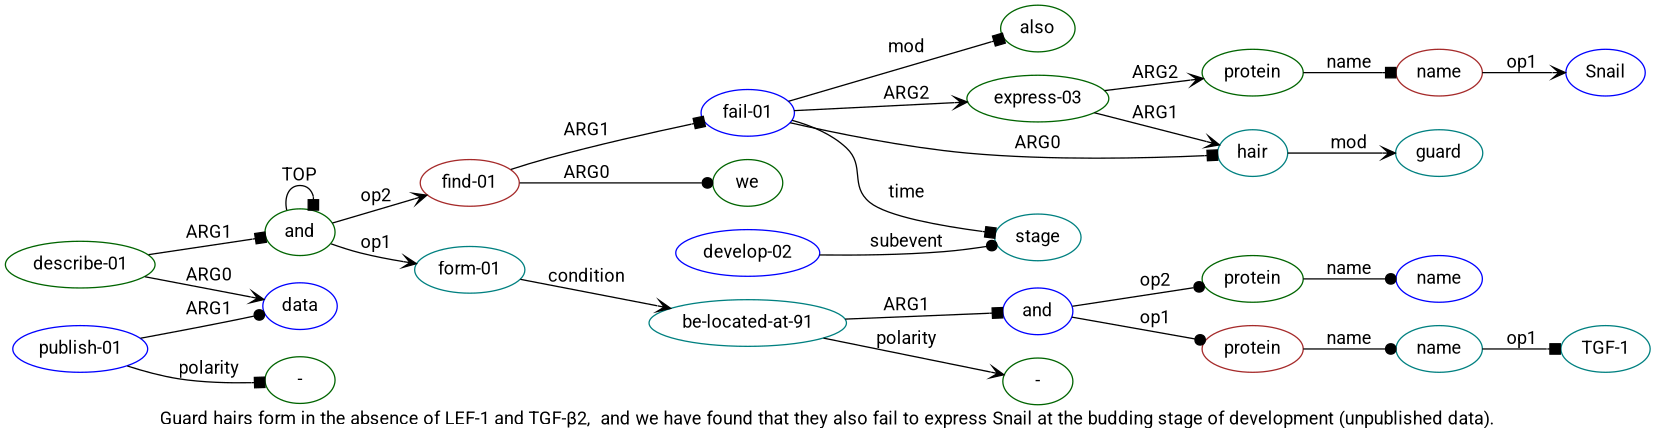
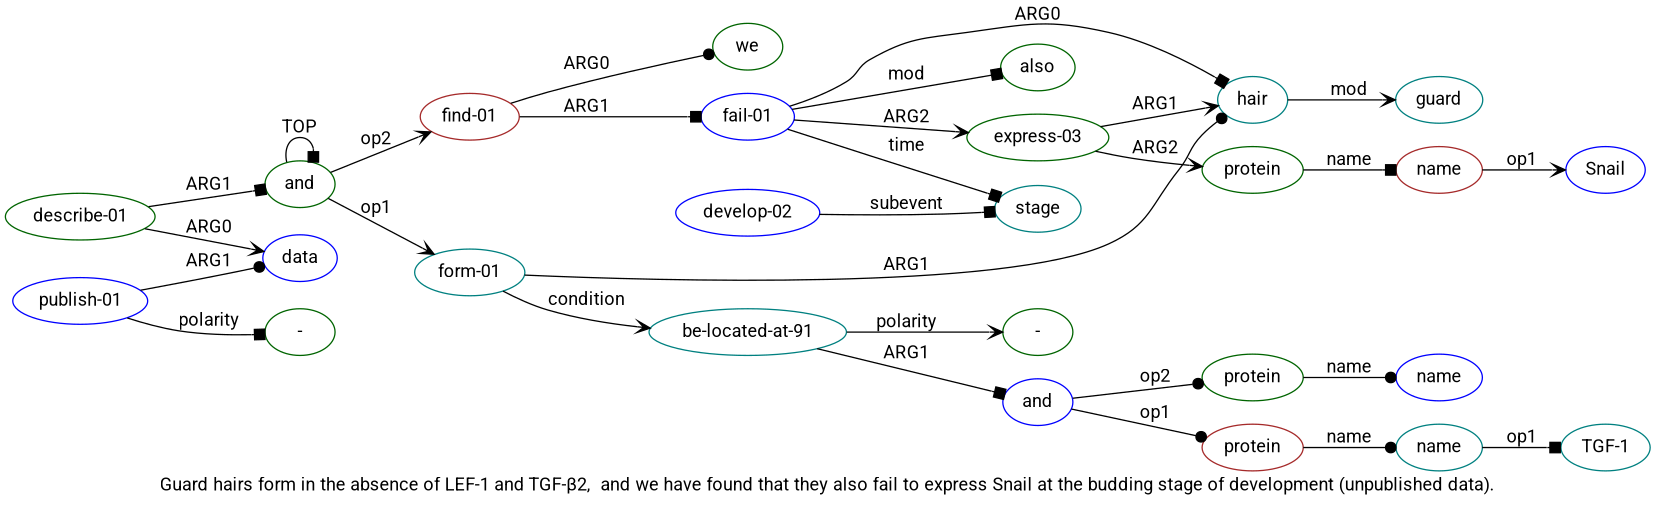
edge "develop-02" -> "stage": arrowhead dot -> box
edge "form-01" -> "hair": added, label "ARG1"
